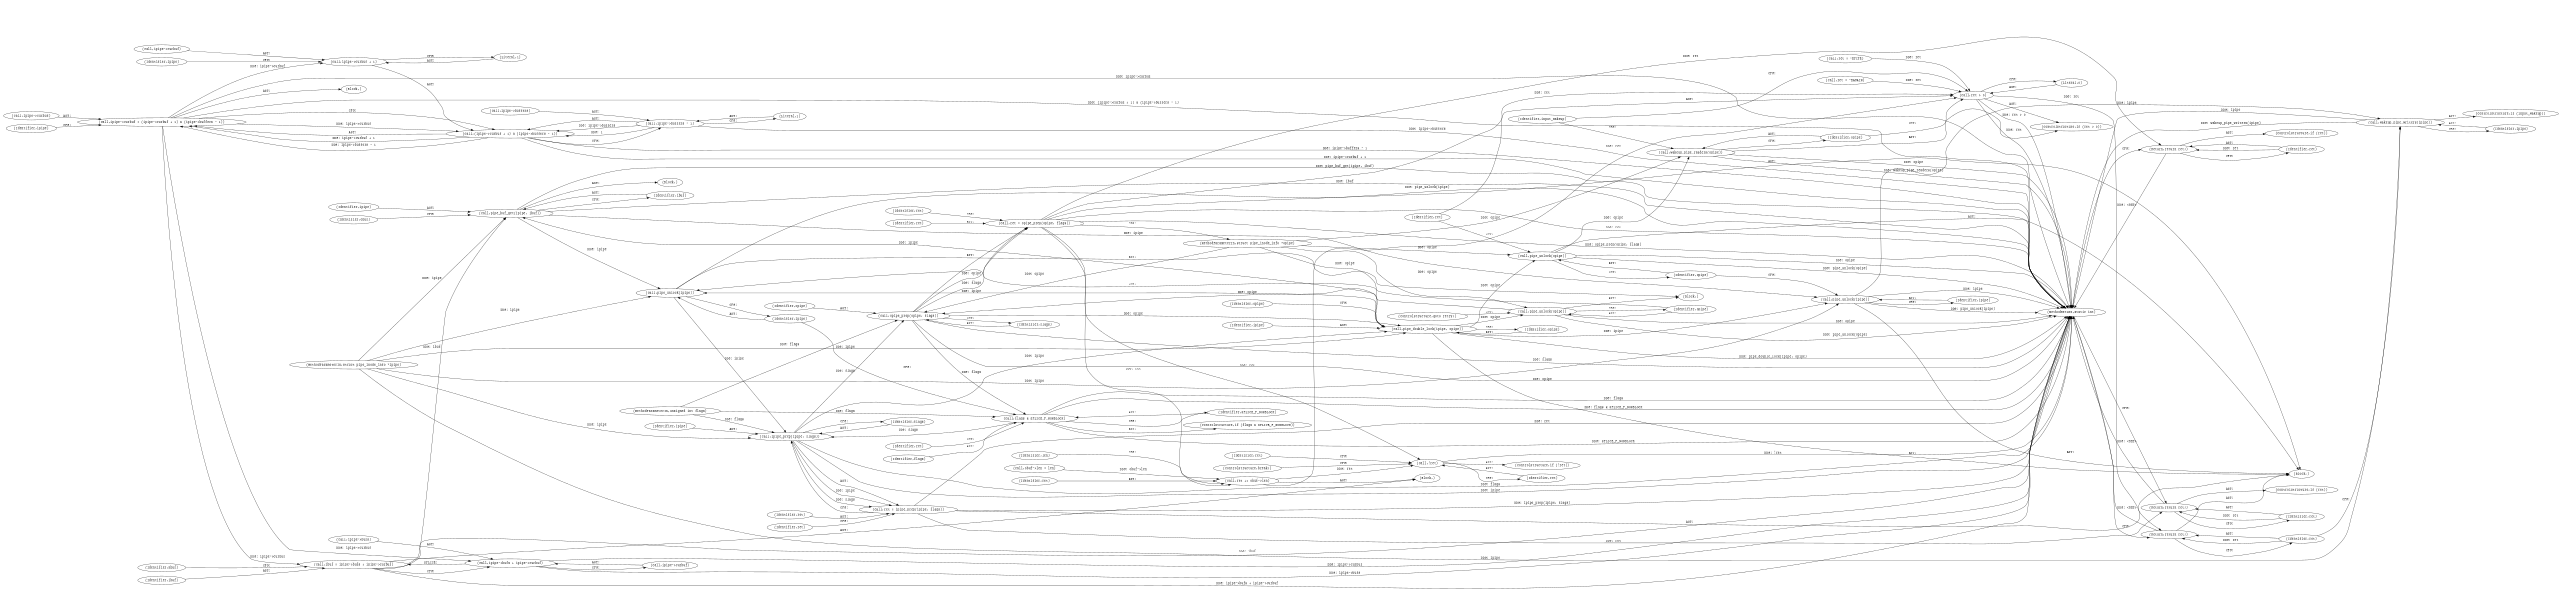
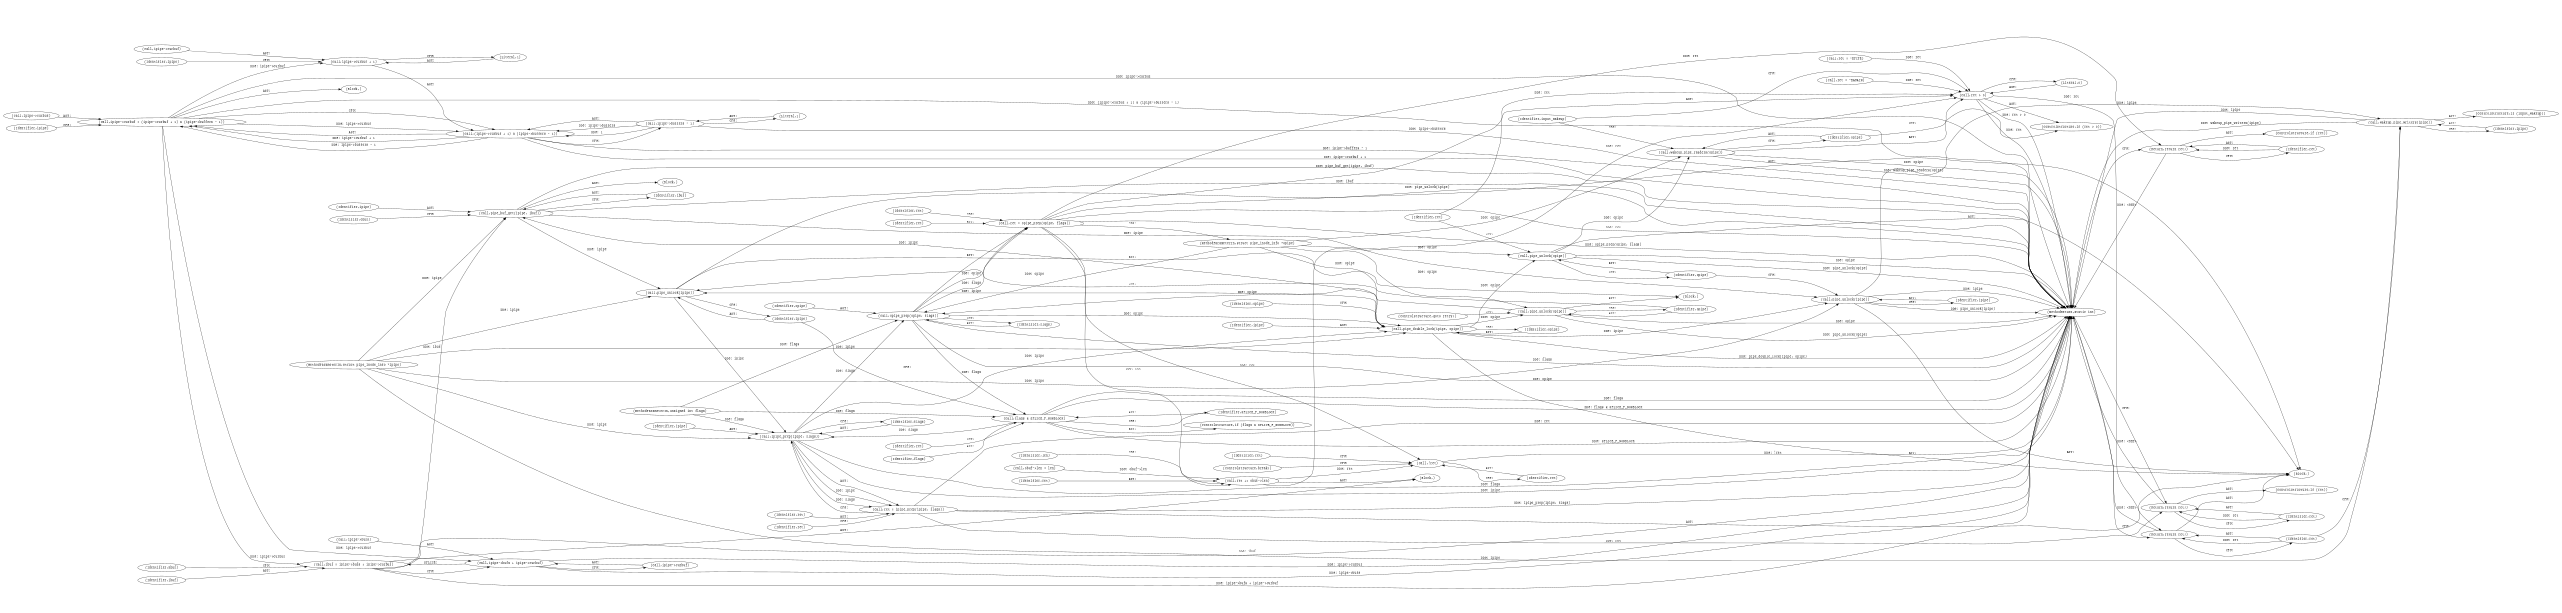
node "(Call,ipipe->buffers)": removed
node "(ControlStructure,if (!ret))": removed
